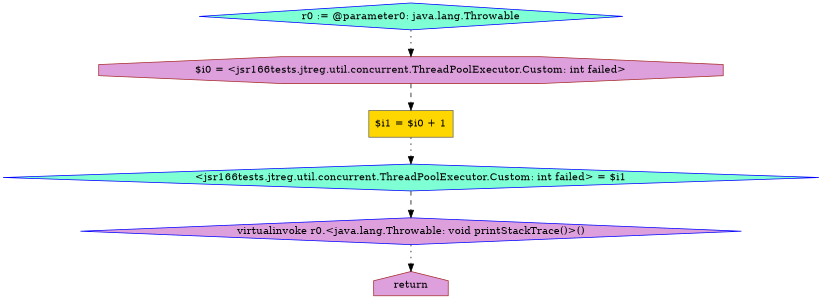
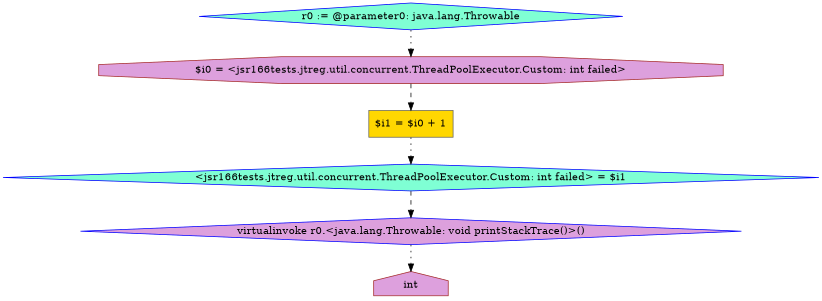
node "return": label "return" -> "int"
